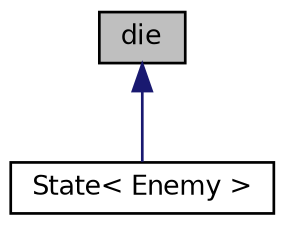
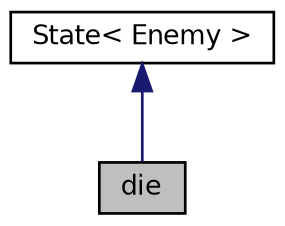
edge "State< Enemy >" -> "die": reversed
